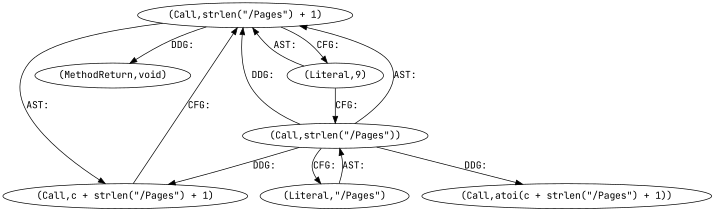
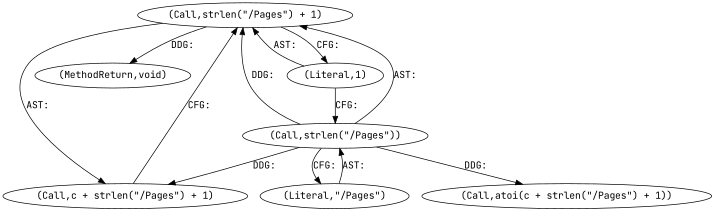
node "(Literal,9)": label "(Literal,9)" -> "(Literal,1)"
